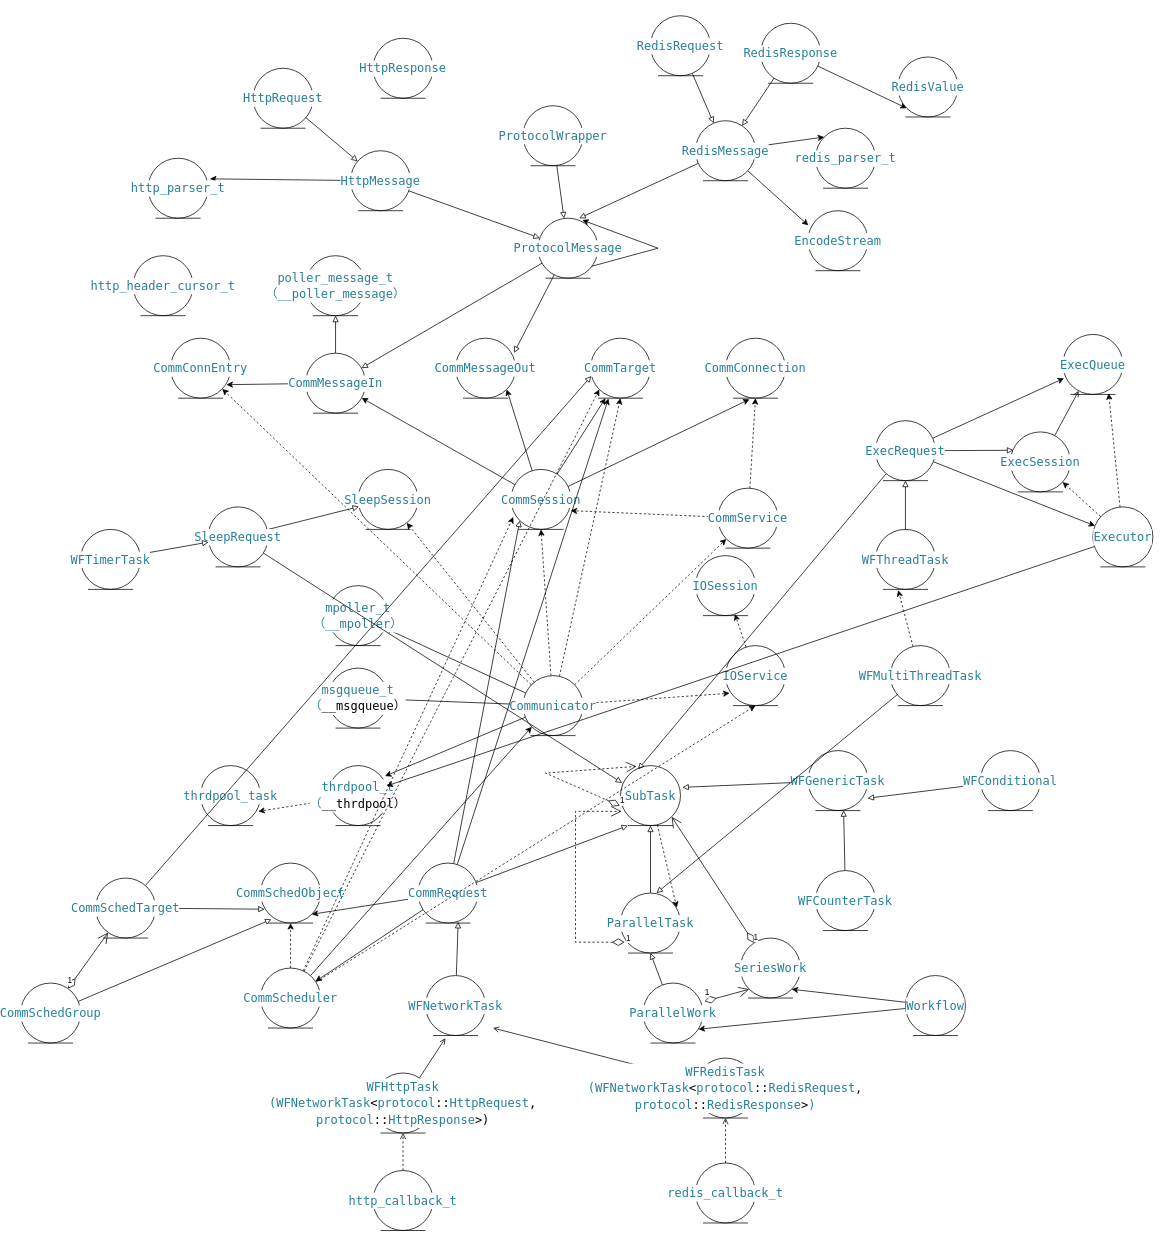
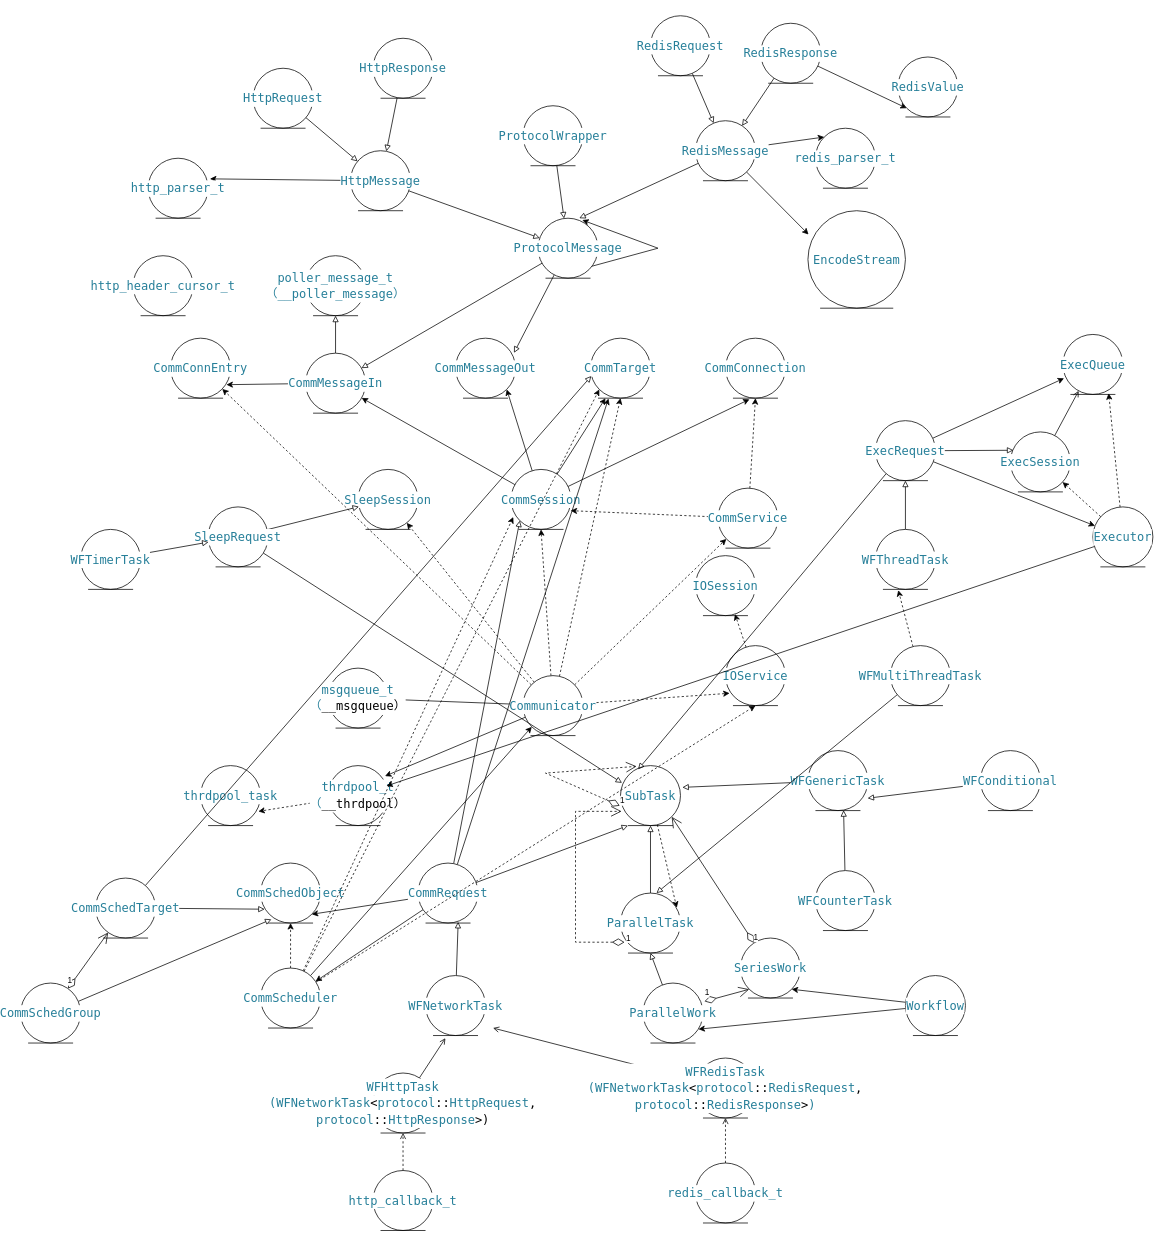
edge "HttpResponse" -> "HttpMessage": added
node "EncodeStream": size 60x60 -> 98x98
node "mpoller_t （__mpoller）": removed
edge "Communicator" -> "mpoller_t （__mpoller）": removed
